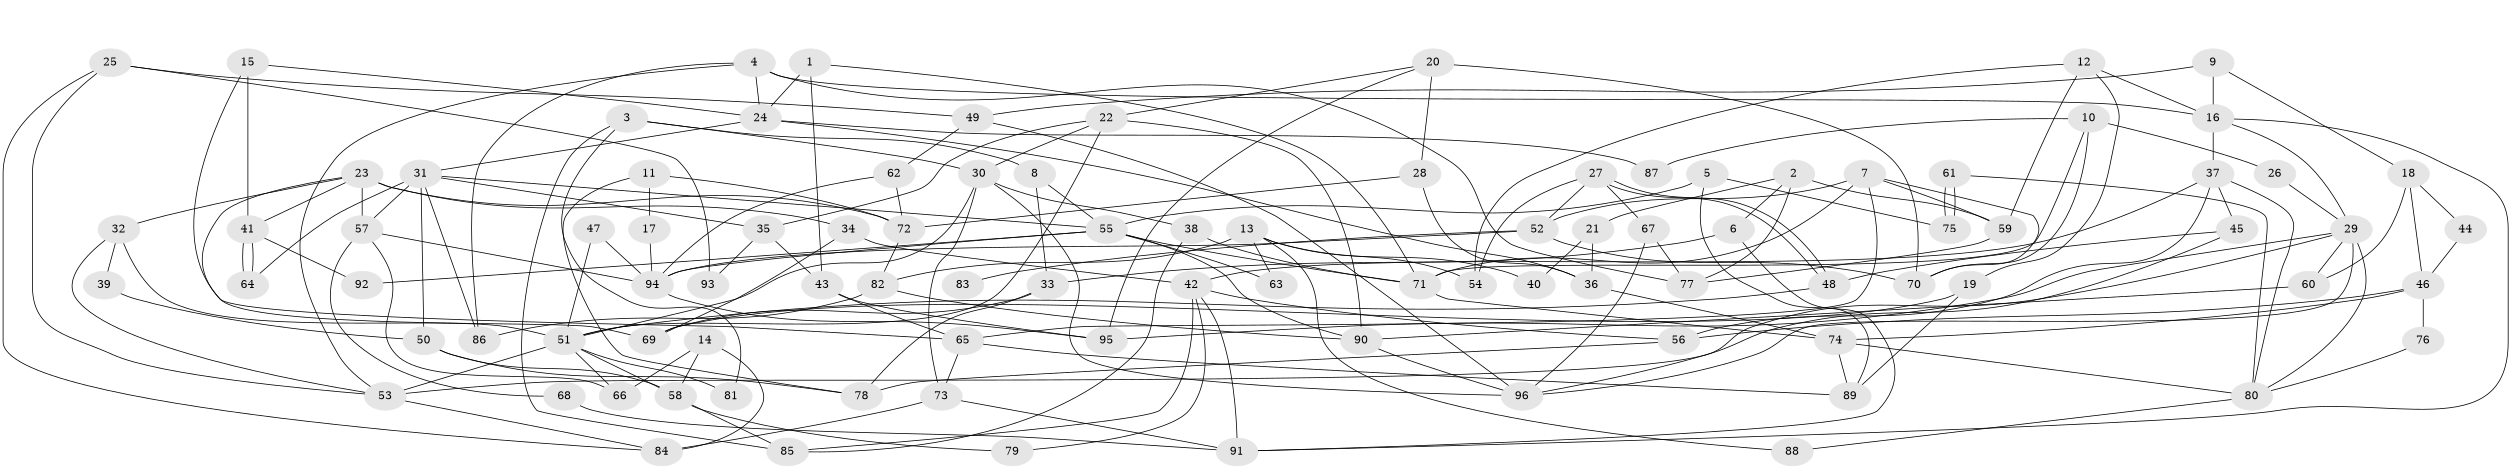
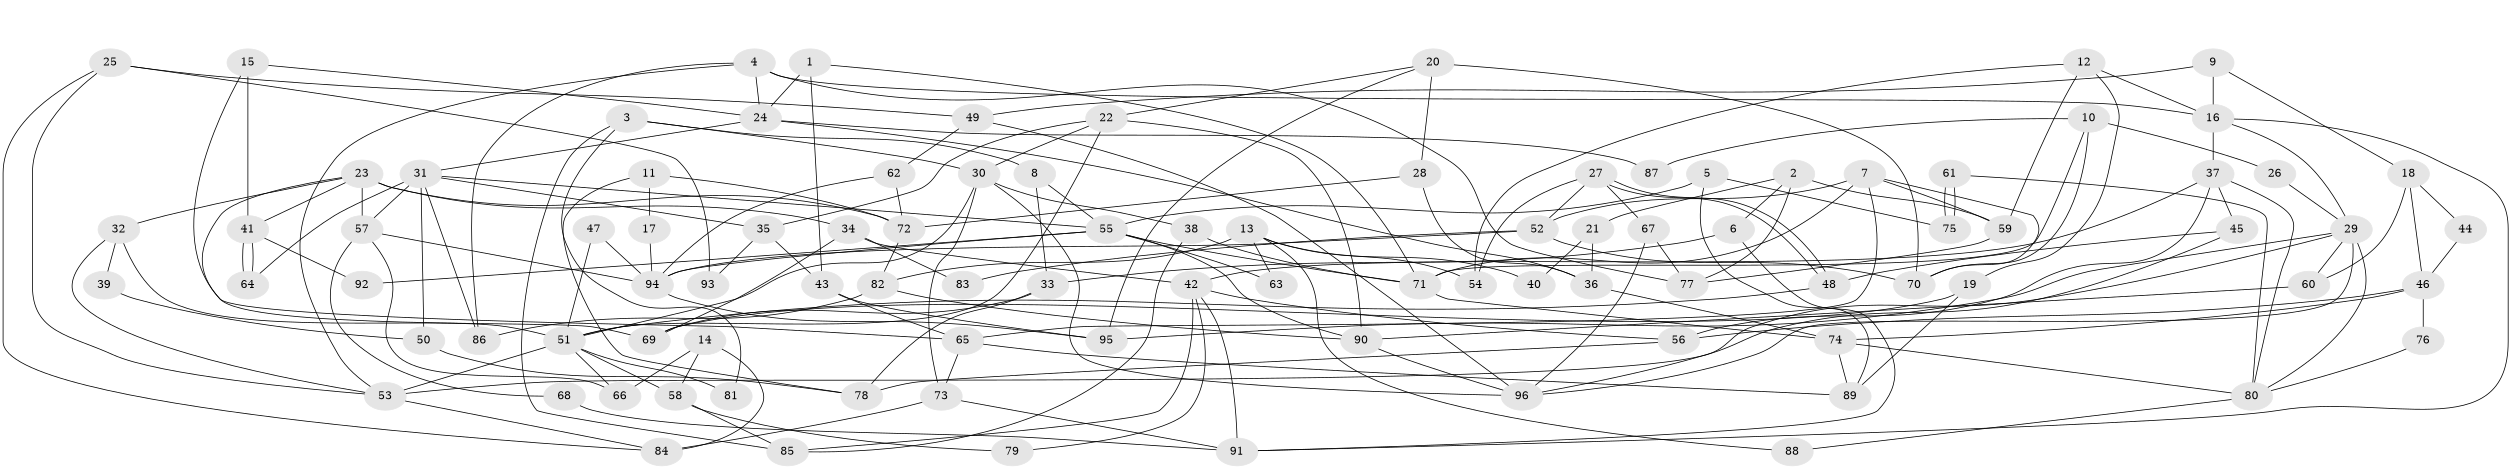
edge "34" -- "83": added
edge "50" -- "58": removed
